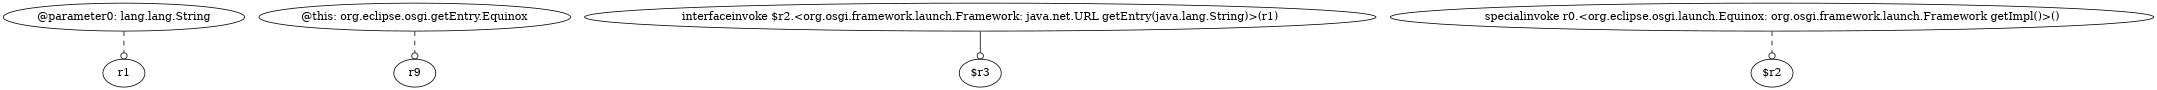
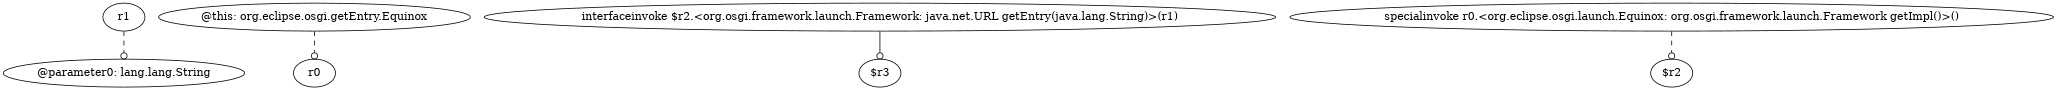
edge "@parameter0: lang.lang.String" -> "r1": reversed
node "r9": label "r9" -> "r0"
